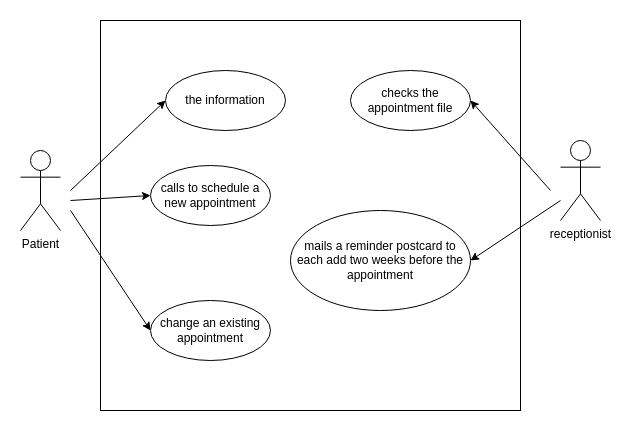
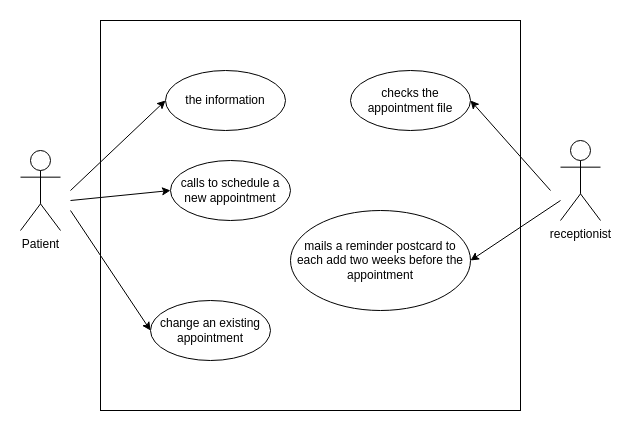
node "calls to schedule a new appointment": moved (211, 196) -> (231, 191)
